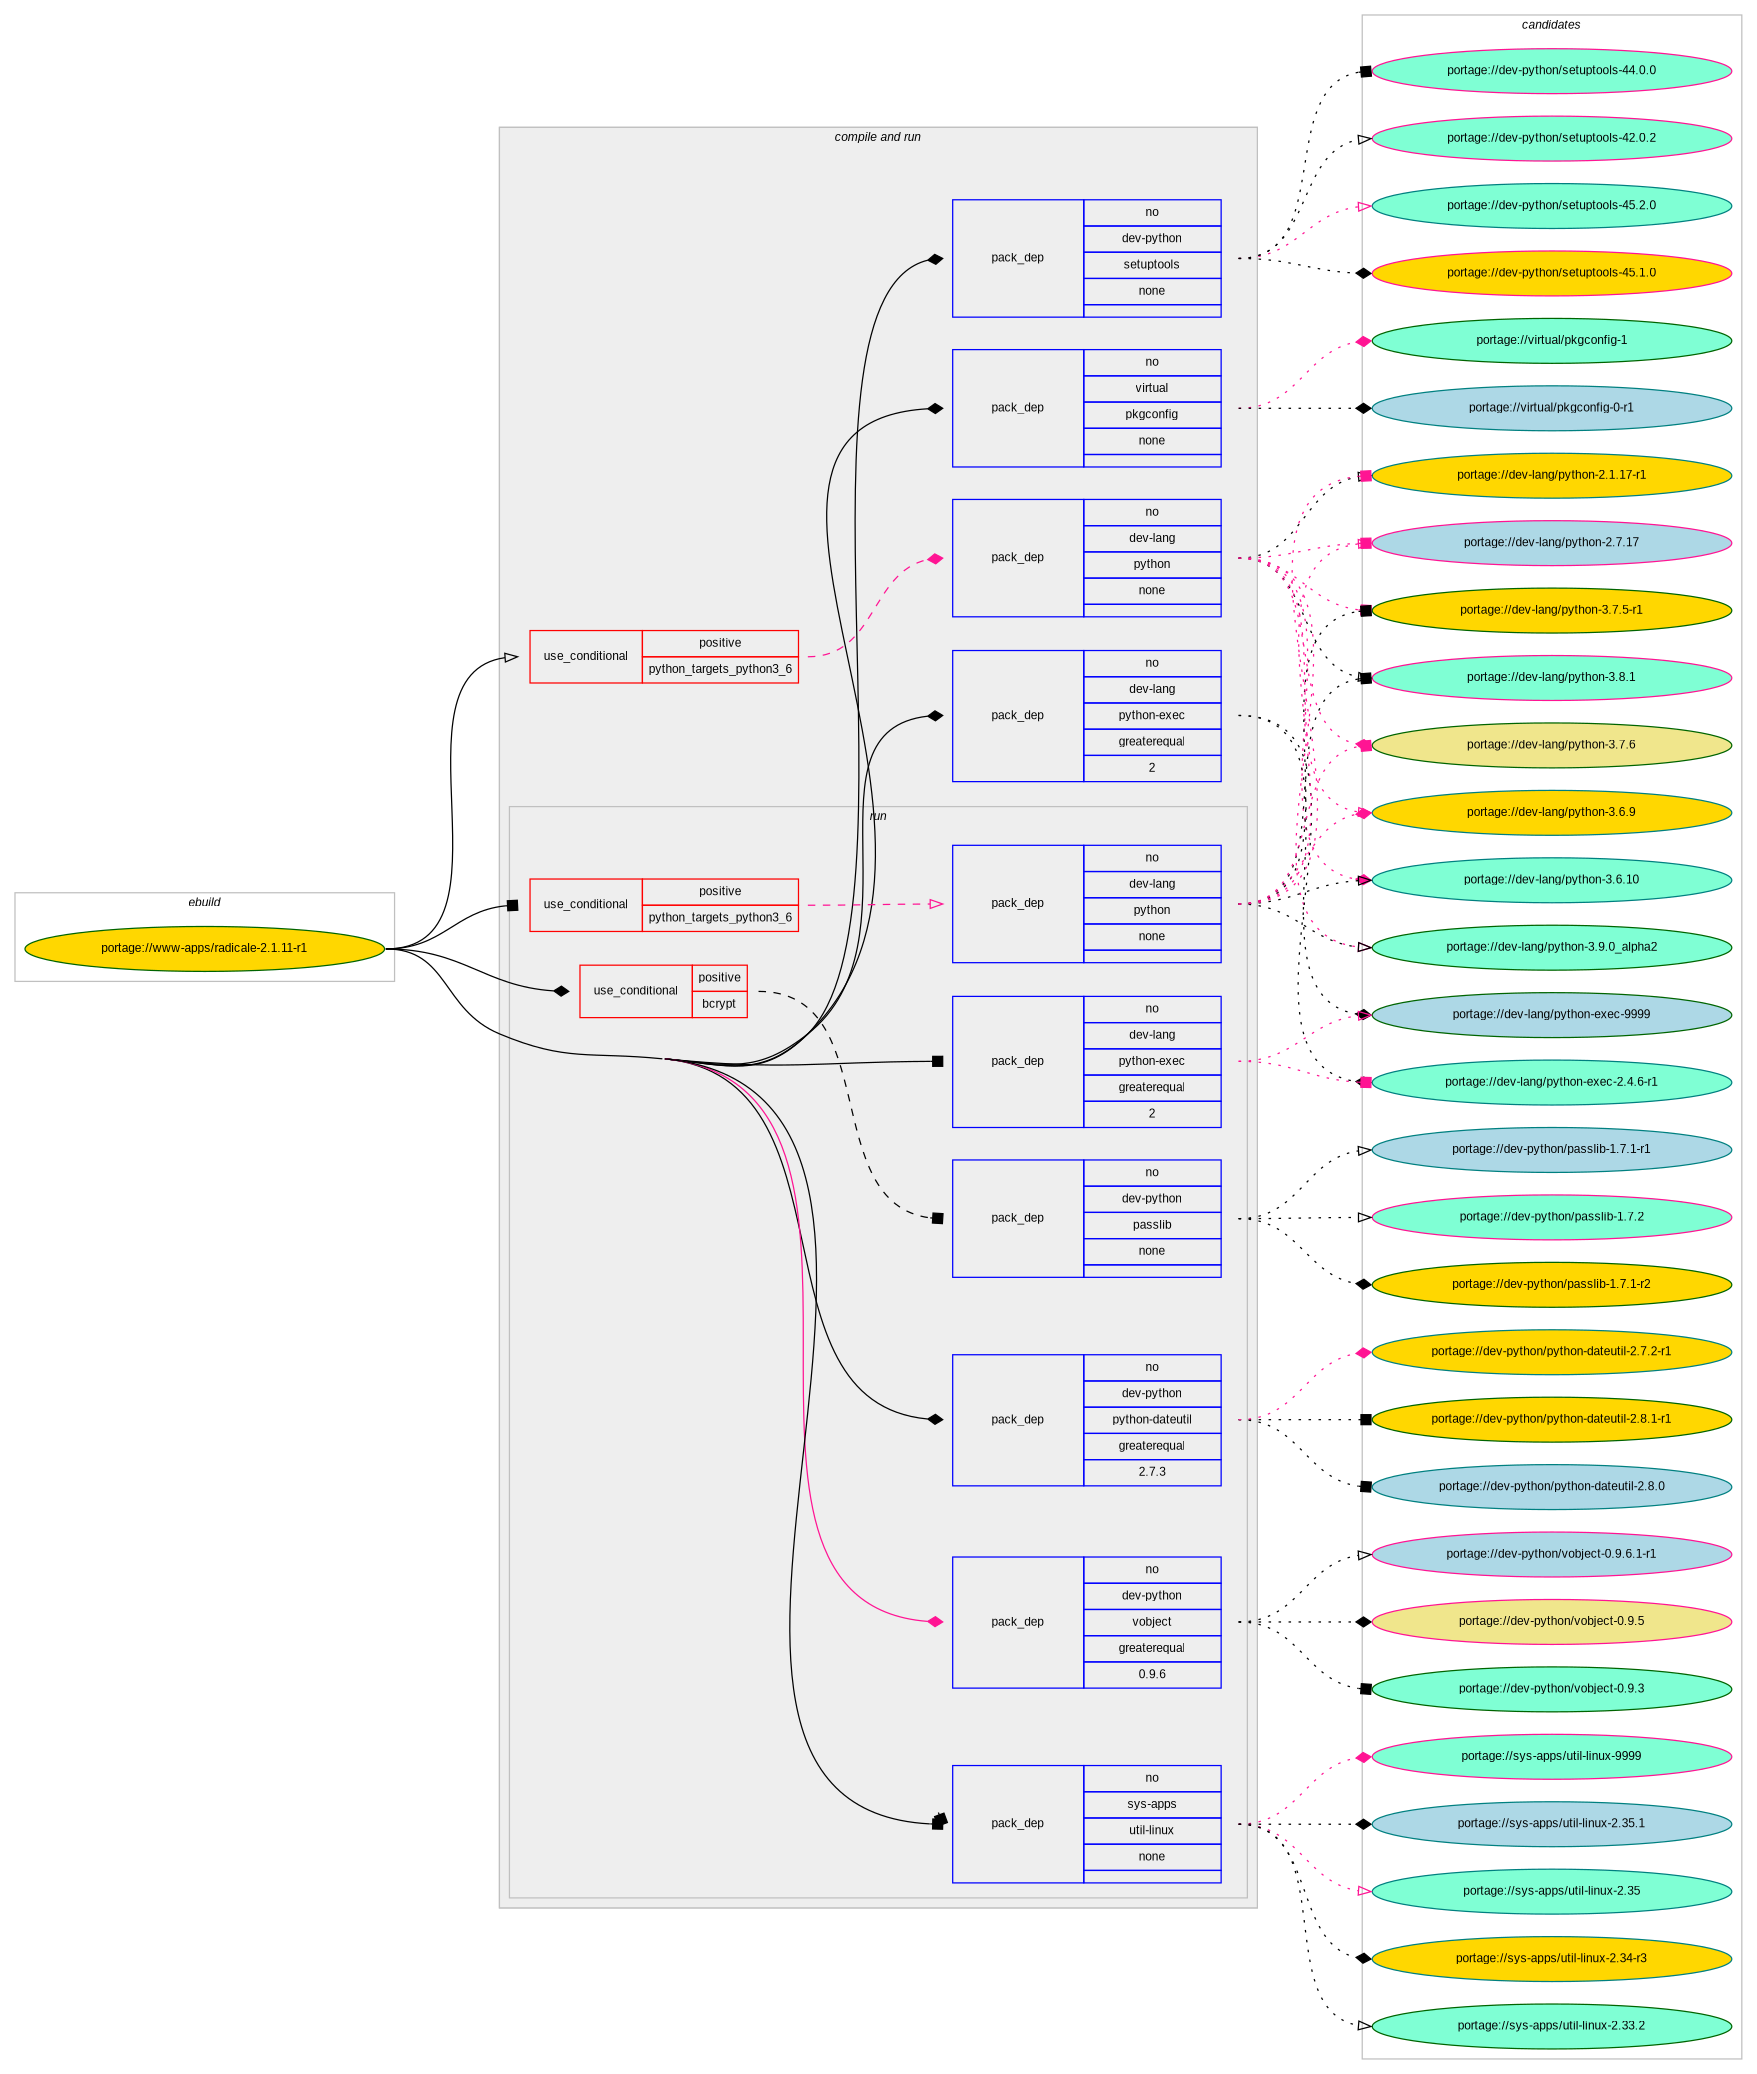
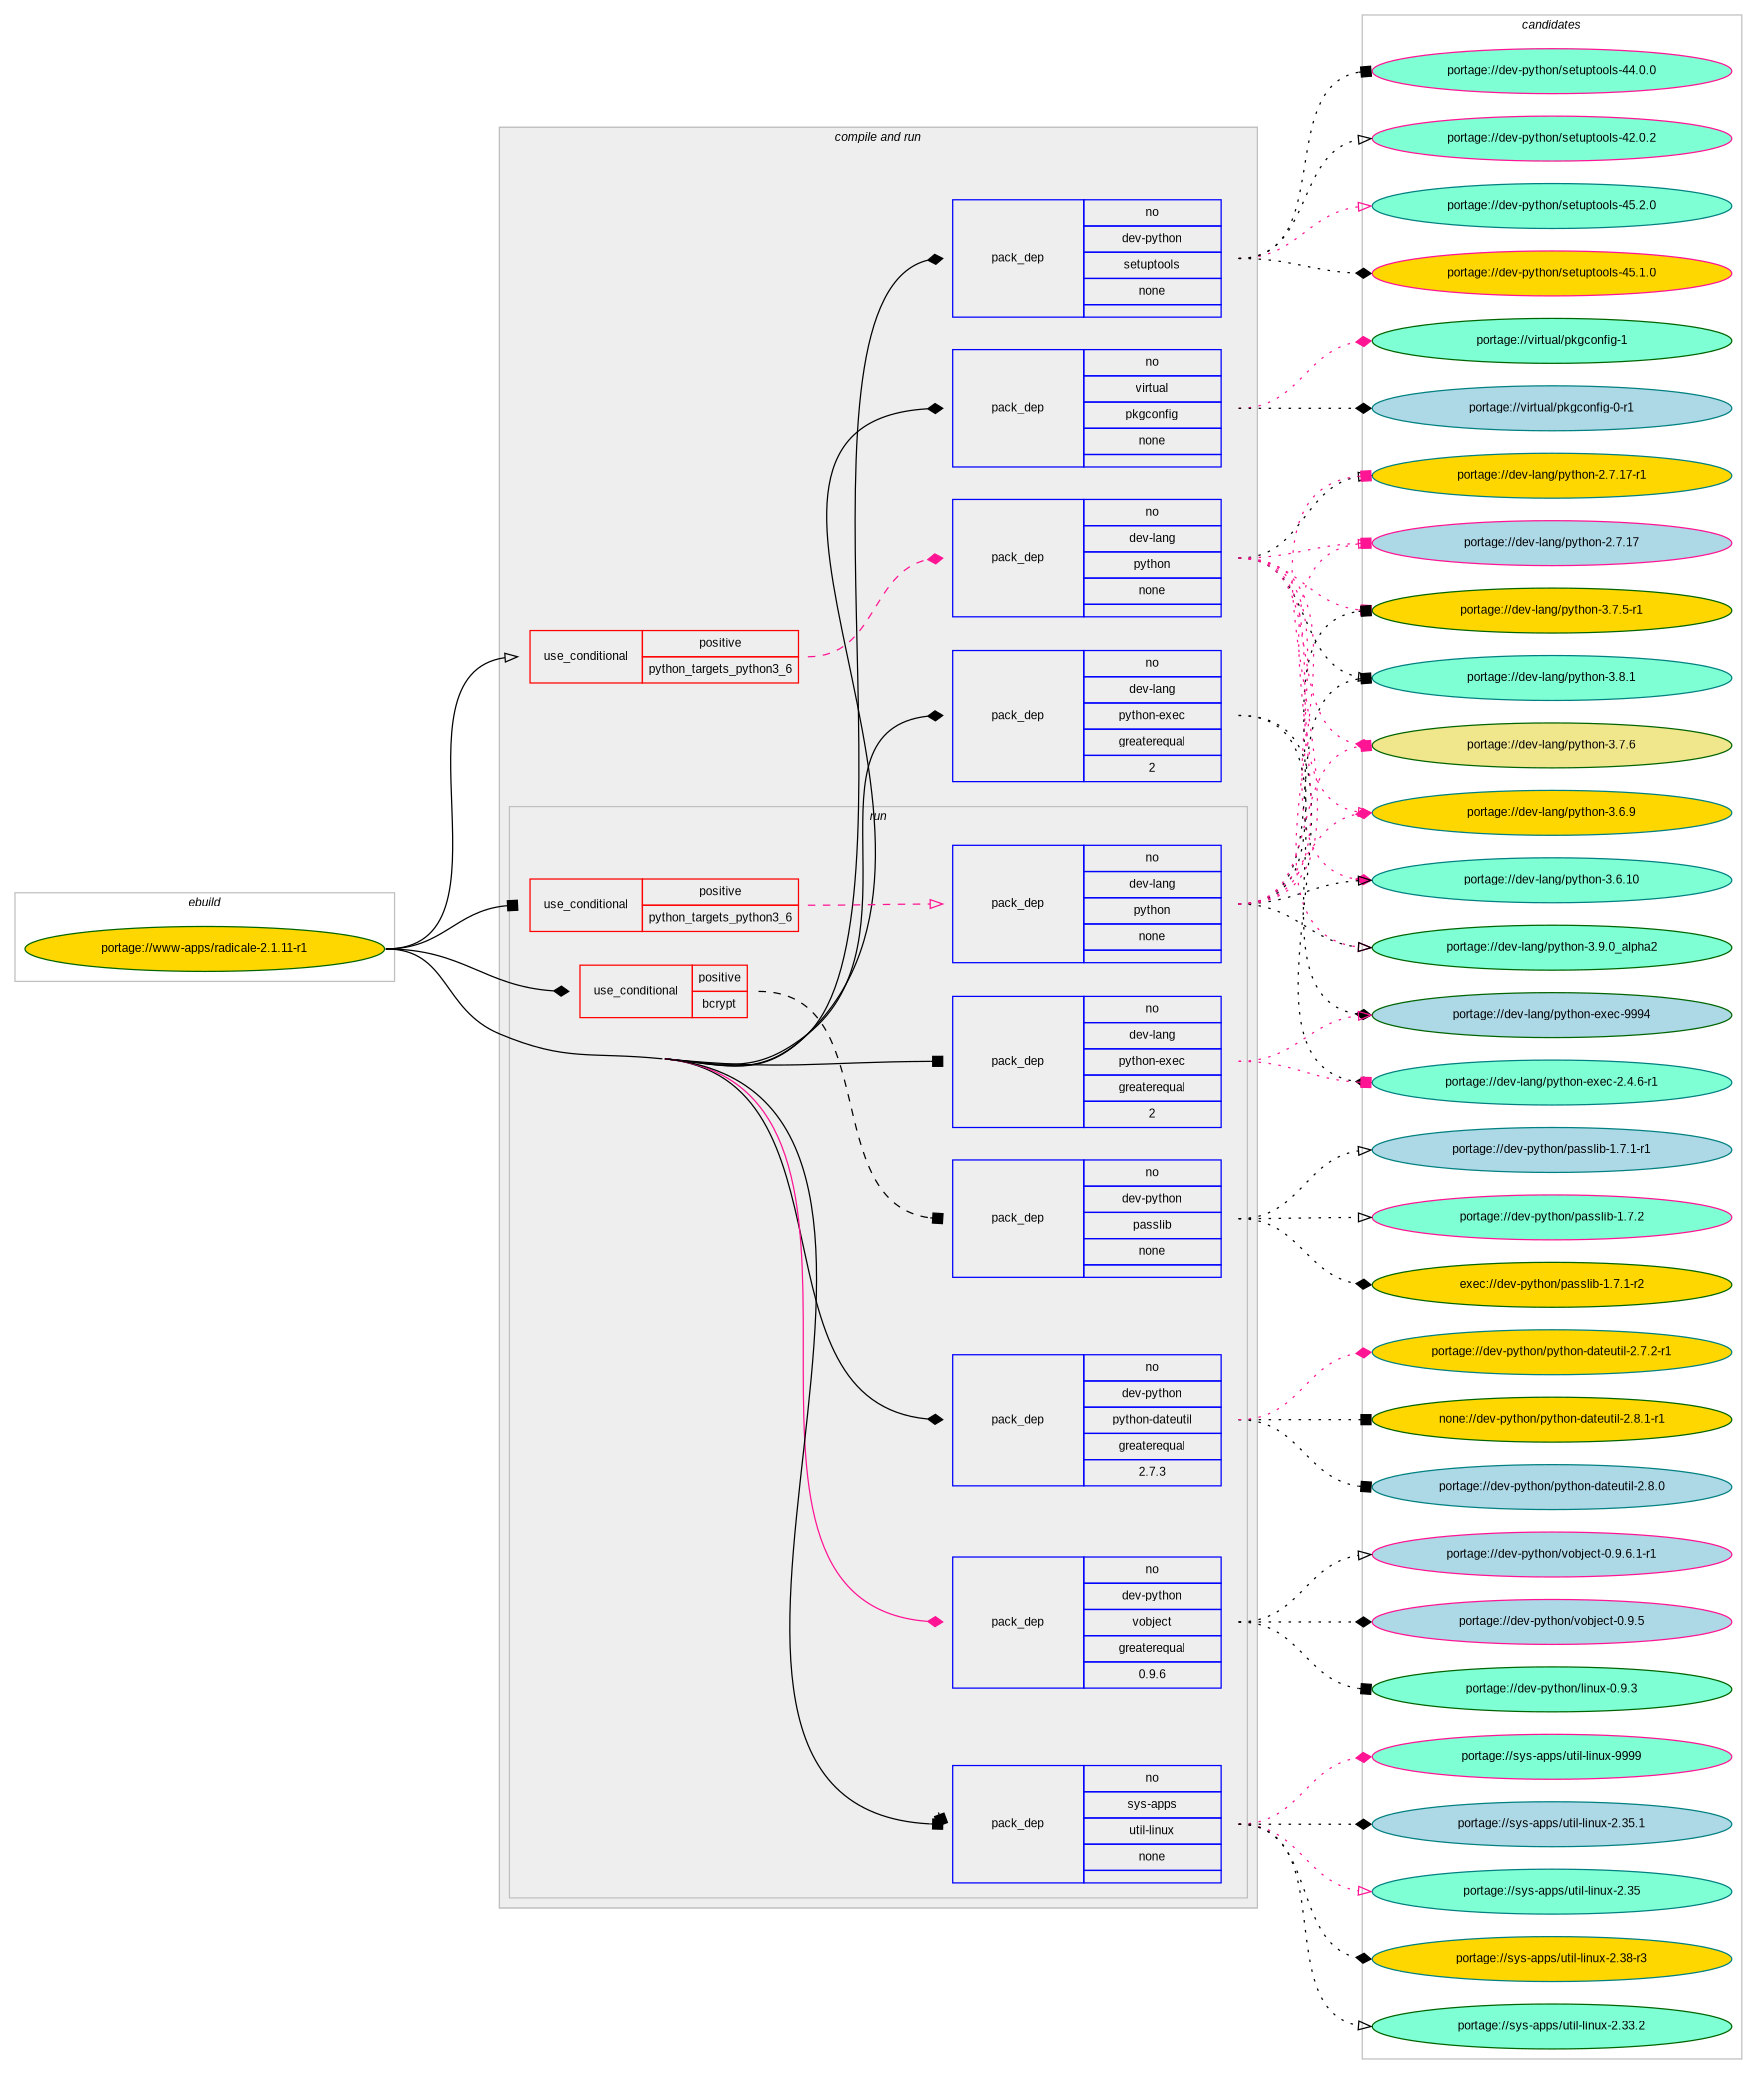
node "portage://dev-lang/python-2.1.17-r1": label "portage://dev-lang/python-2.1.17-r1" -> "portage://dev-lang/python-2.7.17-r1"
node "portage://dev-lang/python-3.8.1": color deeppink -> teal
node "portage://dev-lang/python-exec-9999": label "portage://dev-lang/python-exec-9999" -> "portage://dev-lang/python-exec-9994"
node "portage://dev-python/passlib-1.7.1-r2": label "portage://dev-python/passlib-1.7.1-r2" -> "exec://dev-python/passlib-1.7.1-r2"
node "portage://dev-python/python-dateutil-2.8.1-r1": label "portage://dev-python/python-dateutil-2.8.1-r1" -> "none://dev-python/python-dateutil-2.8.1-r1"
node "portage://dev-python/vobject-0.9.5": fillcolor khaki -> lightblue
node "portage://dev-python/vobject-0.9.3": label "portage://dev-python/vobject-0.9.3" -> "portage://dev-python/linux-0.9.3"
node "portage://sys-apps/util-linux-2.34-r3": label "portage://sys-apps/util-linux-2.34-r3" -> "portage://sys-apps/util-linux-2.38-r3"
